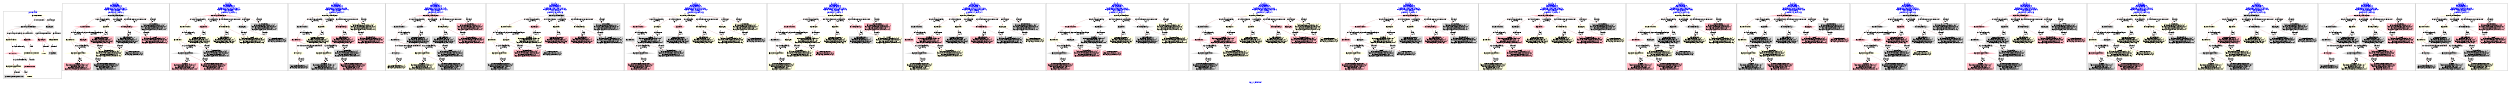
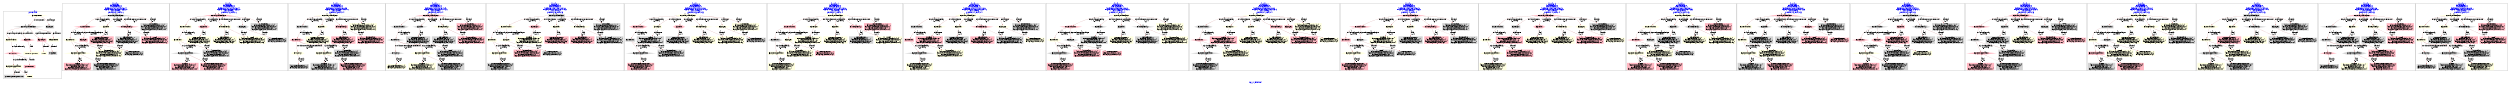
node "AUTHOR NO AUTHOR": label "AUTHOR NO AUTHOR" -> "TITLE NO AUTHOR"
node "AUTHOR_TITLE": label "AUTHOR_TITLE" -> "AUTHOR_URI"
